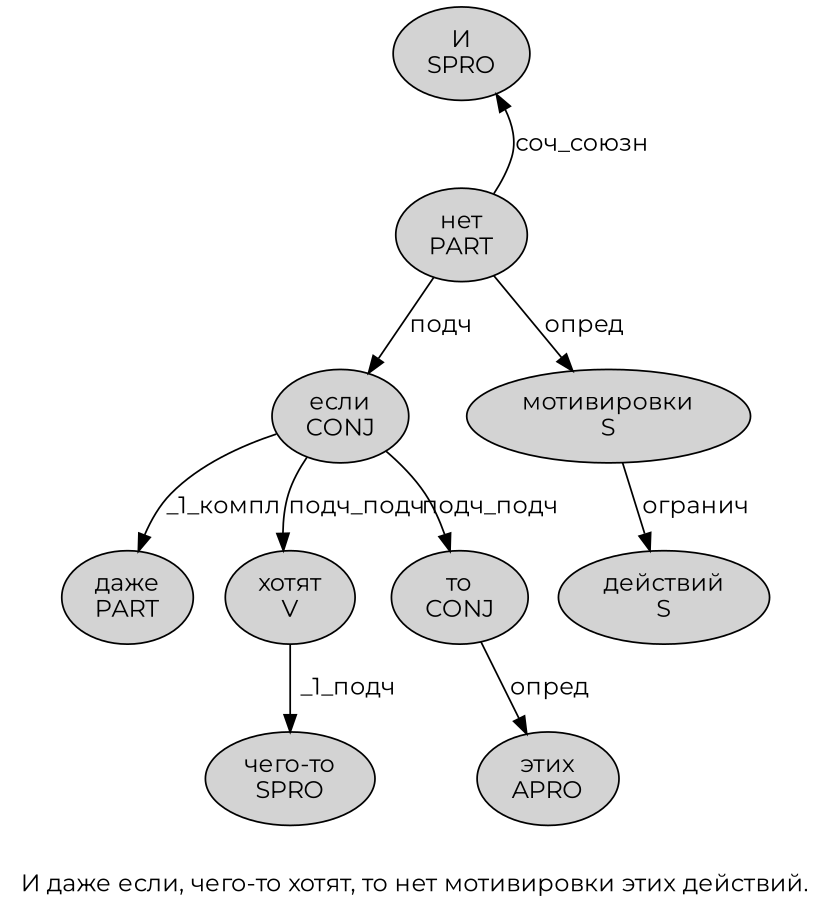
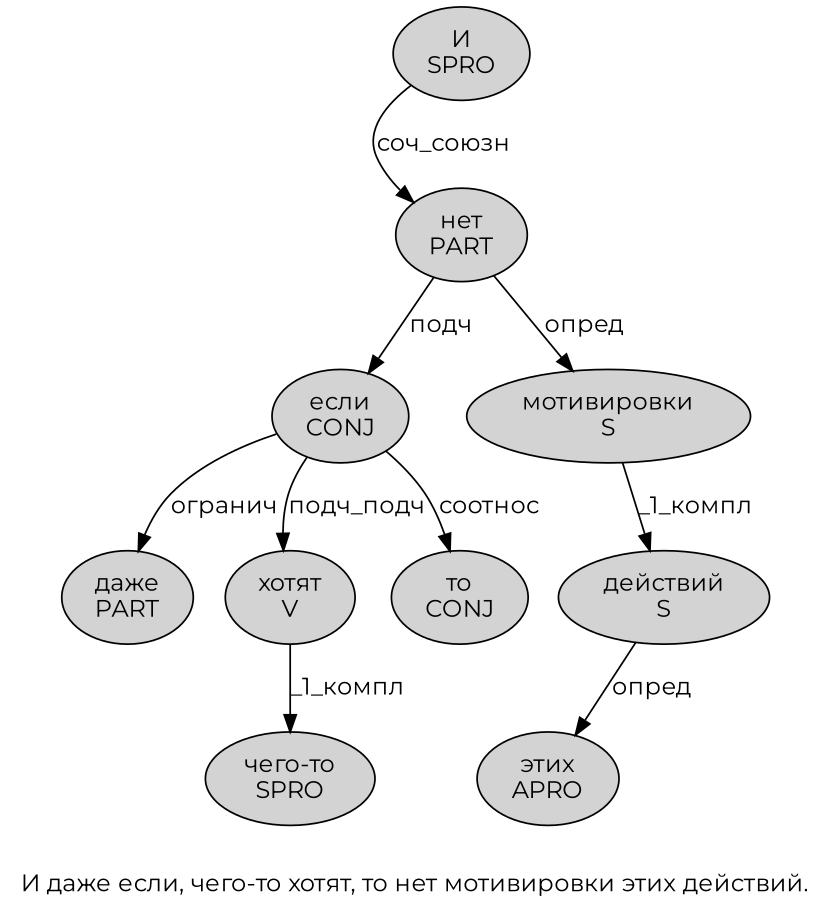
edge "нет PART" -> "И SPRO": reversed
edge "если CONJ" -> "даже PART": label "_1_компл" -> "огранич"
edge "если CONJ" -> "то CONJ": label "подч_подч" -> "соотнос"
edge "мотивировки S" -> "действий S": label "огранич" -> "_1_компл"
edge "то CONJ" -> "этих APRO": now "действий S" -> "этих APRO"
edge "хотят V" -> "чего-то SPRO": label "_1_подч" -> "_1_компл"
